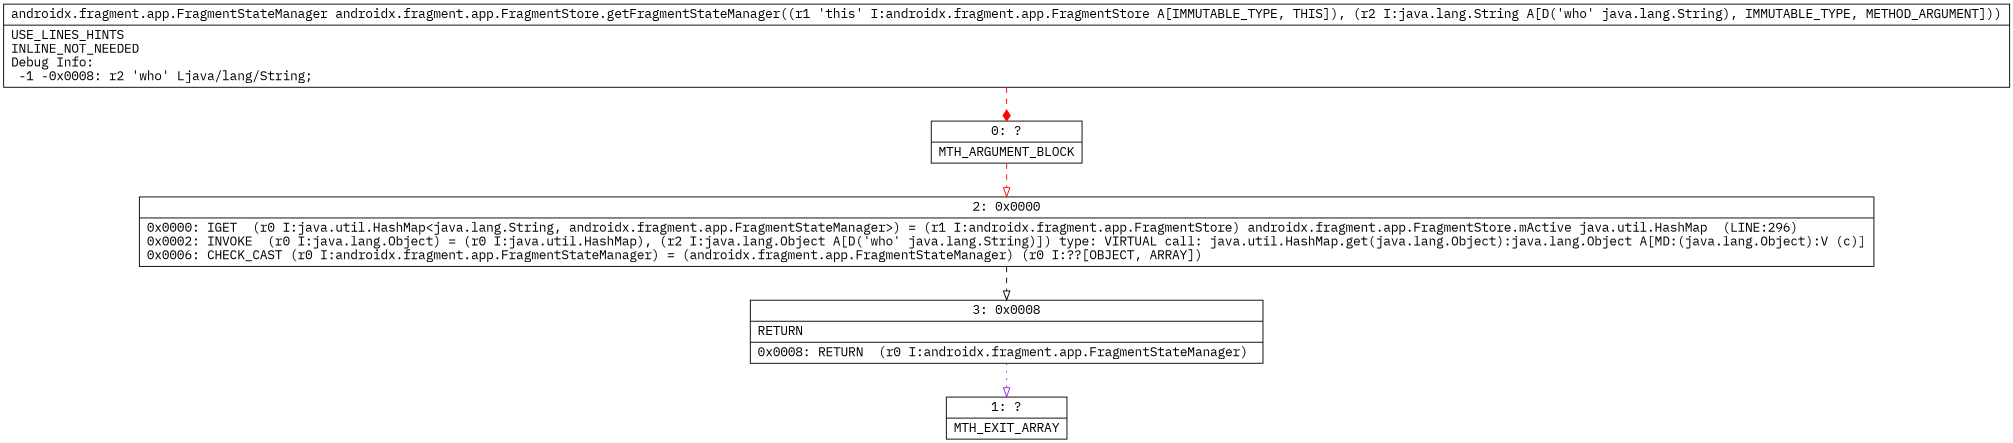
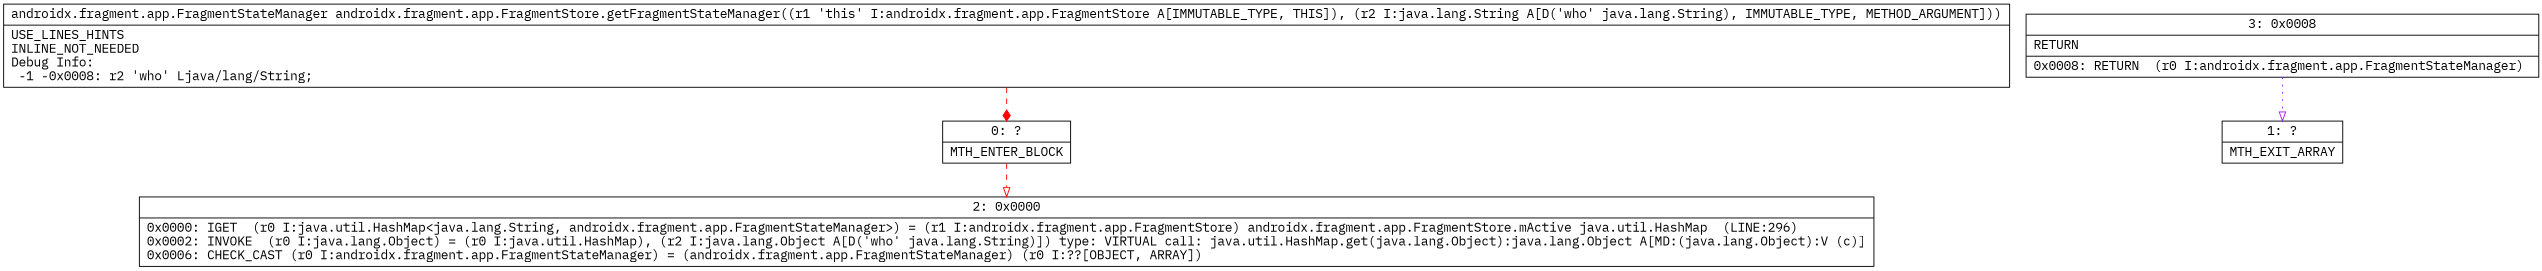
node "0: ?": text "MTH_ARGUMENT_BLOCK" -> "MTH_ENTER_BLOCK"
edge "2: 0x0000" -> "3: 0x0008": removed
